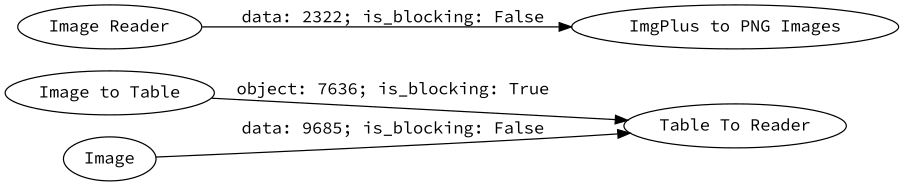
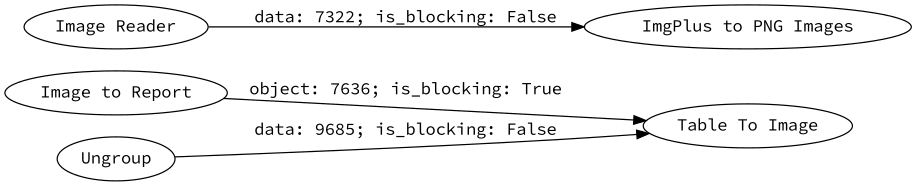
edge "Image Reader" -> "ImgPlus to PNG Images": label "data: 2322; is_blocking: False" -> "data: 7322; is_blocking: False"
node "Image to Table": label "Image to Table" -> "Image to Report"
node "Table To Reader": label "Table To Reader" -> "Table To Image"
node "Image": label "Image" -> "Ungroup"
